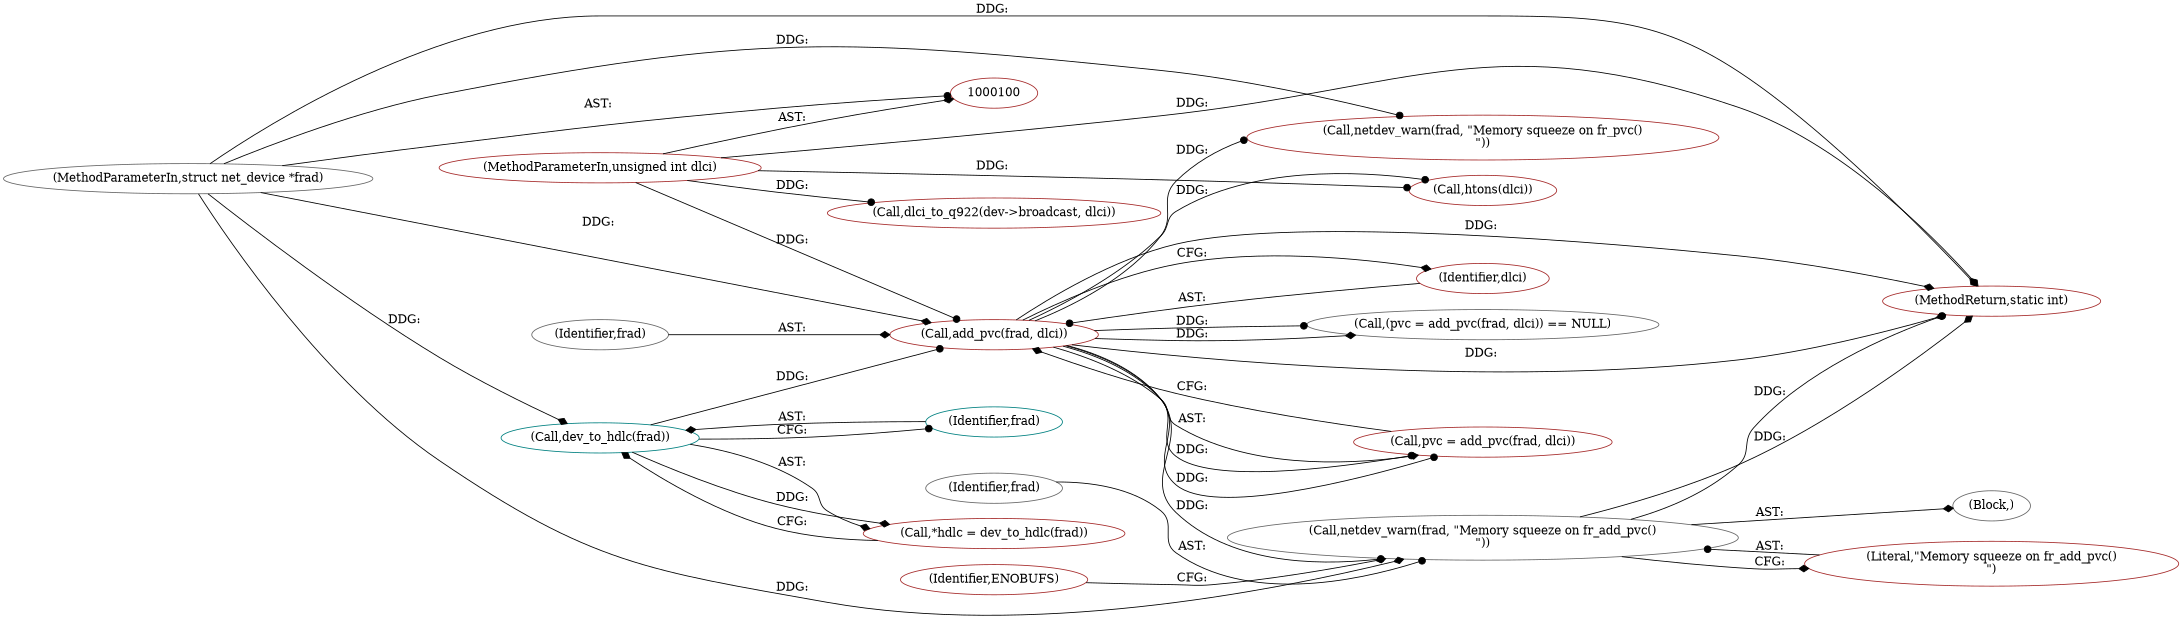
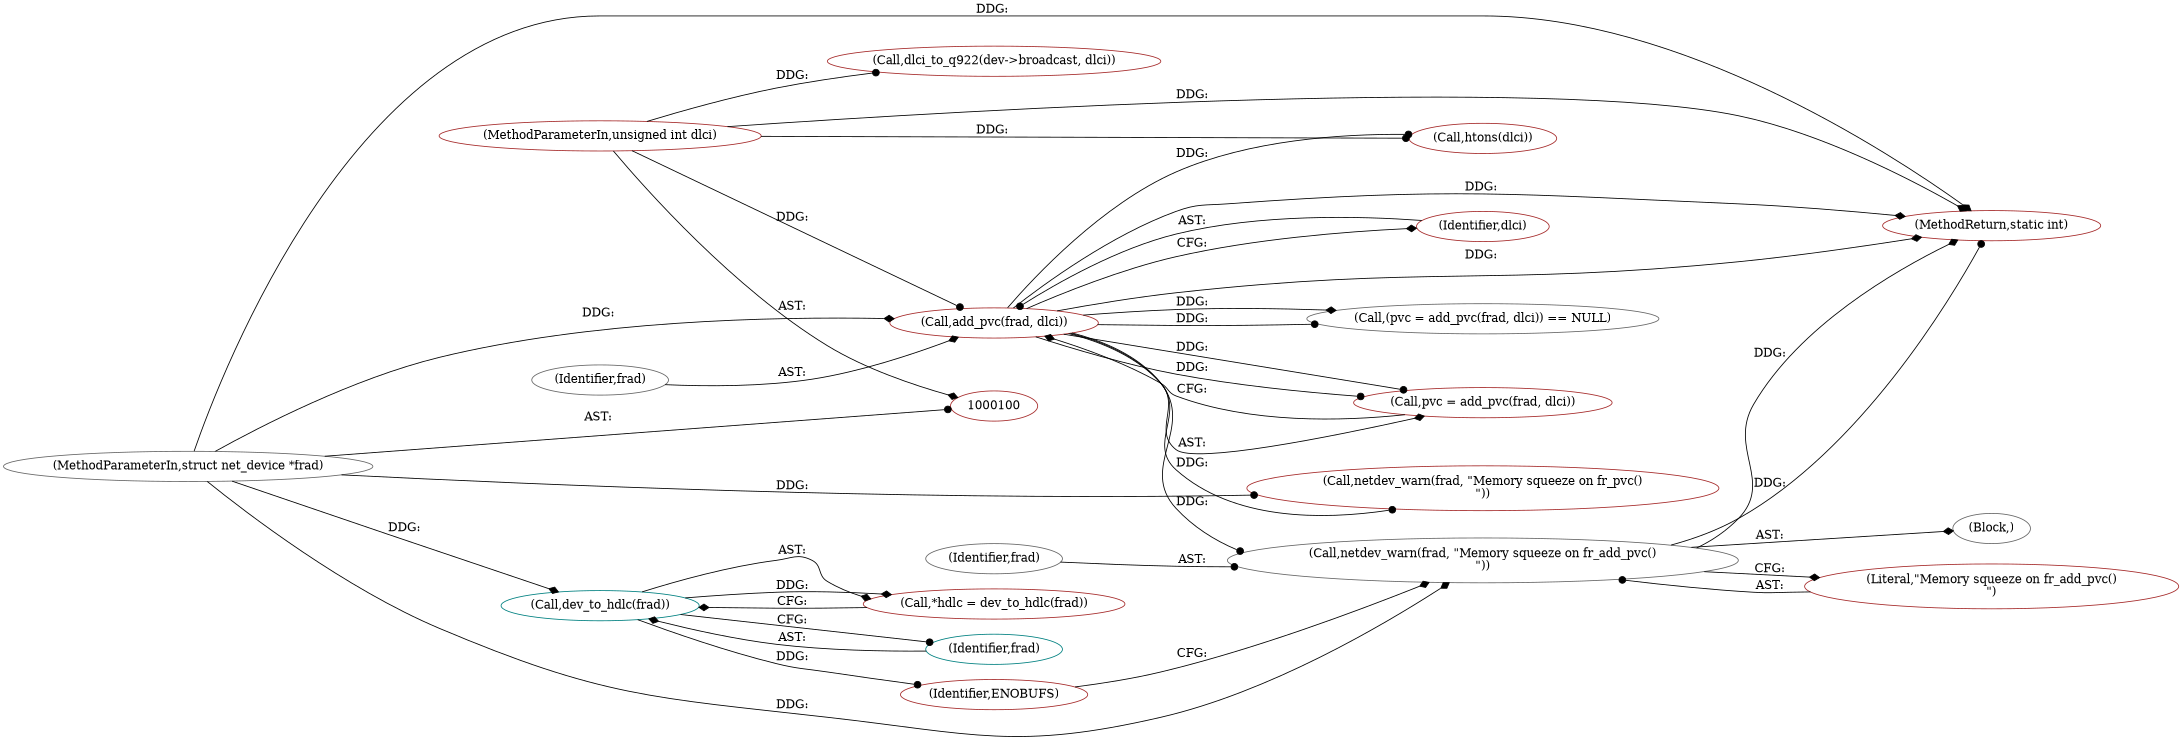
edge "(Call,dev_to_hdlc(frad))" -> "(Call,add_pvc(frad, dlci))": now "(Call,dev_to_hdlc(frad))" -> "(Identifier,ENOBUFS)"
